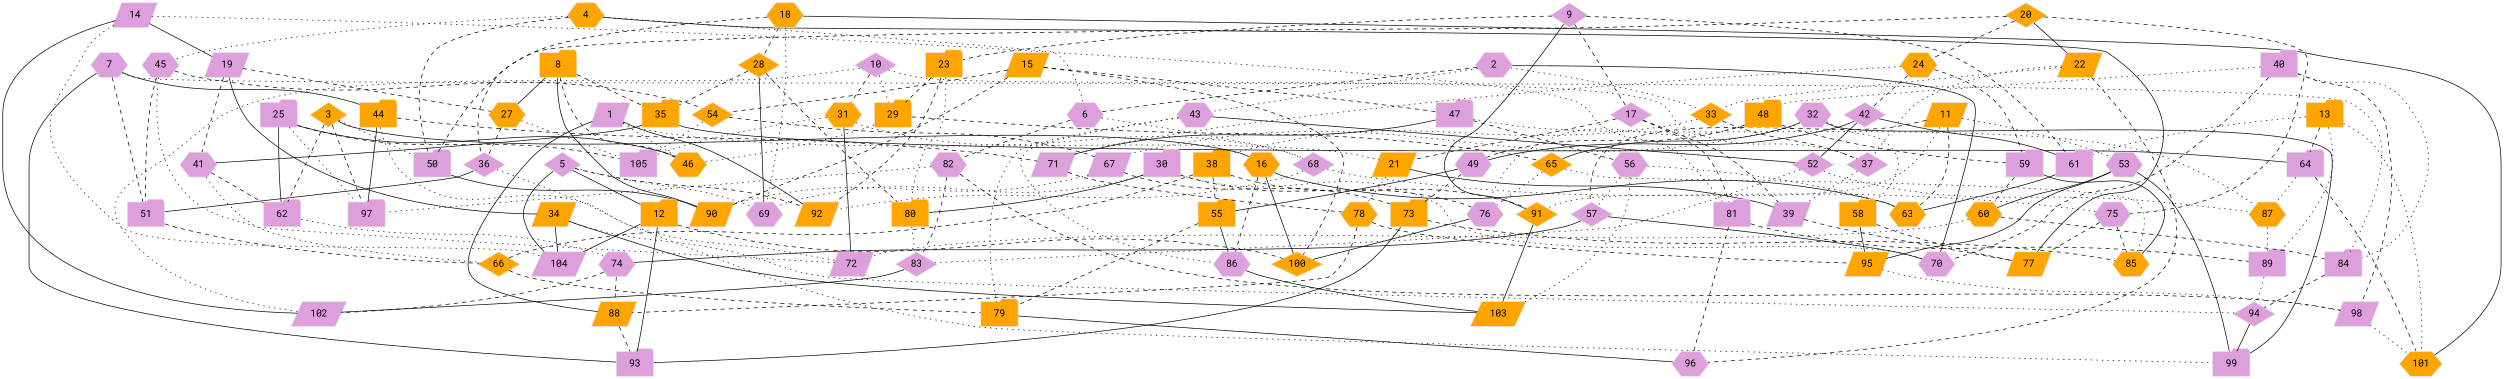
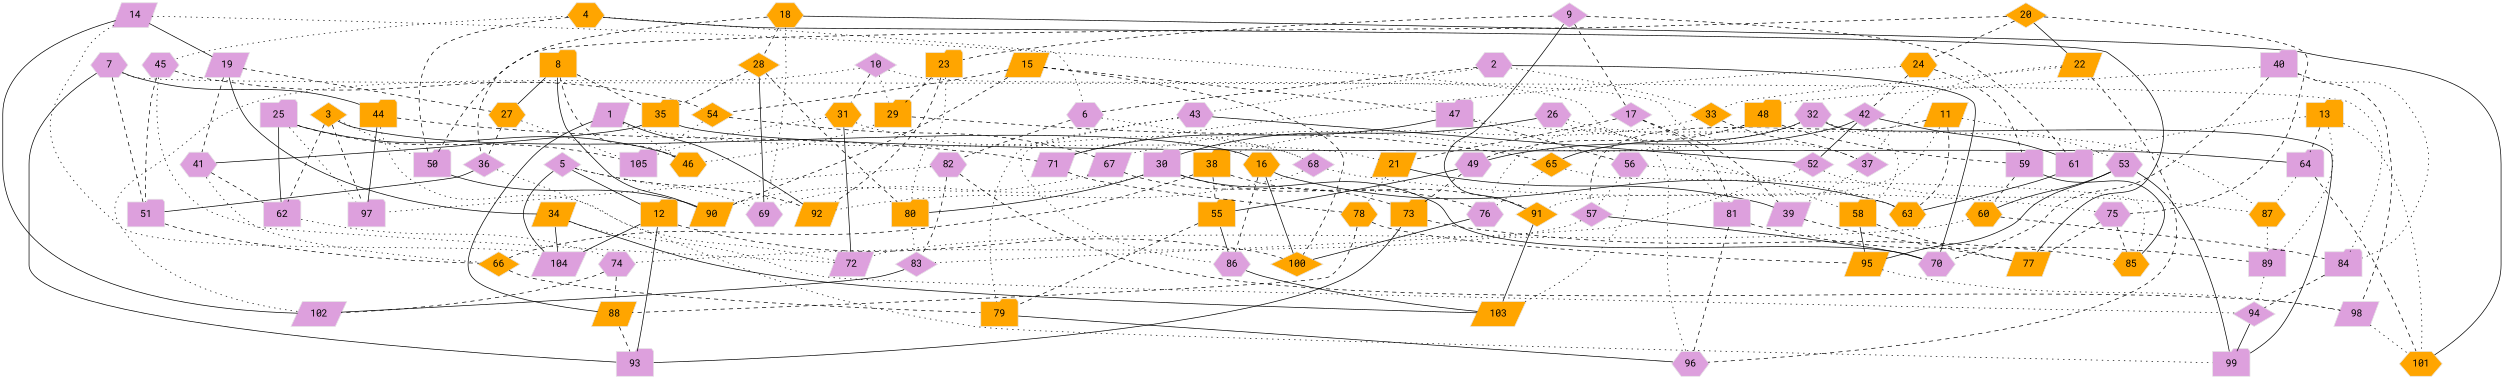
node "26": added
edge "30" -- "70": style dotted -> solid
edge "57" -- "74": style solid -> dotted
